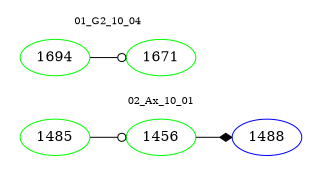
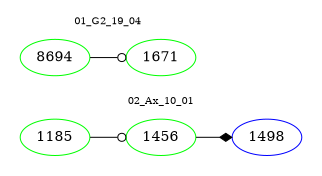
cluster "01_G2_10_04": label "01_G2_10_04" -> "01_G2_19_04"
node "1694": label "1694" -> "8694"
node "1485": label "1485" -> "1185"
node "1488": label "1488" -> "1498"
